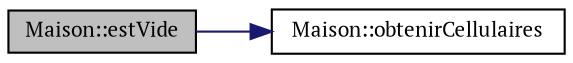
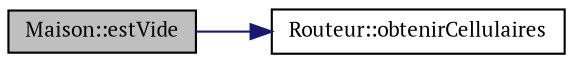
node "Maison::obtenirCellulaires": label "Maison::obtenirCellulaires" -> "Routeur::obtenirCellulaires"
